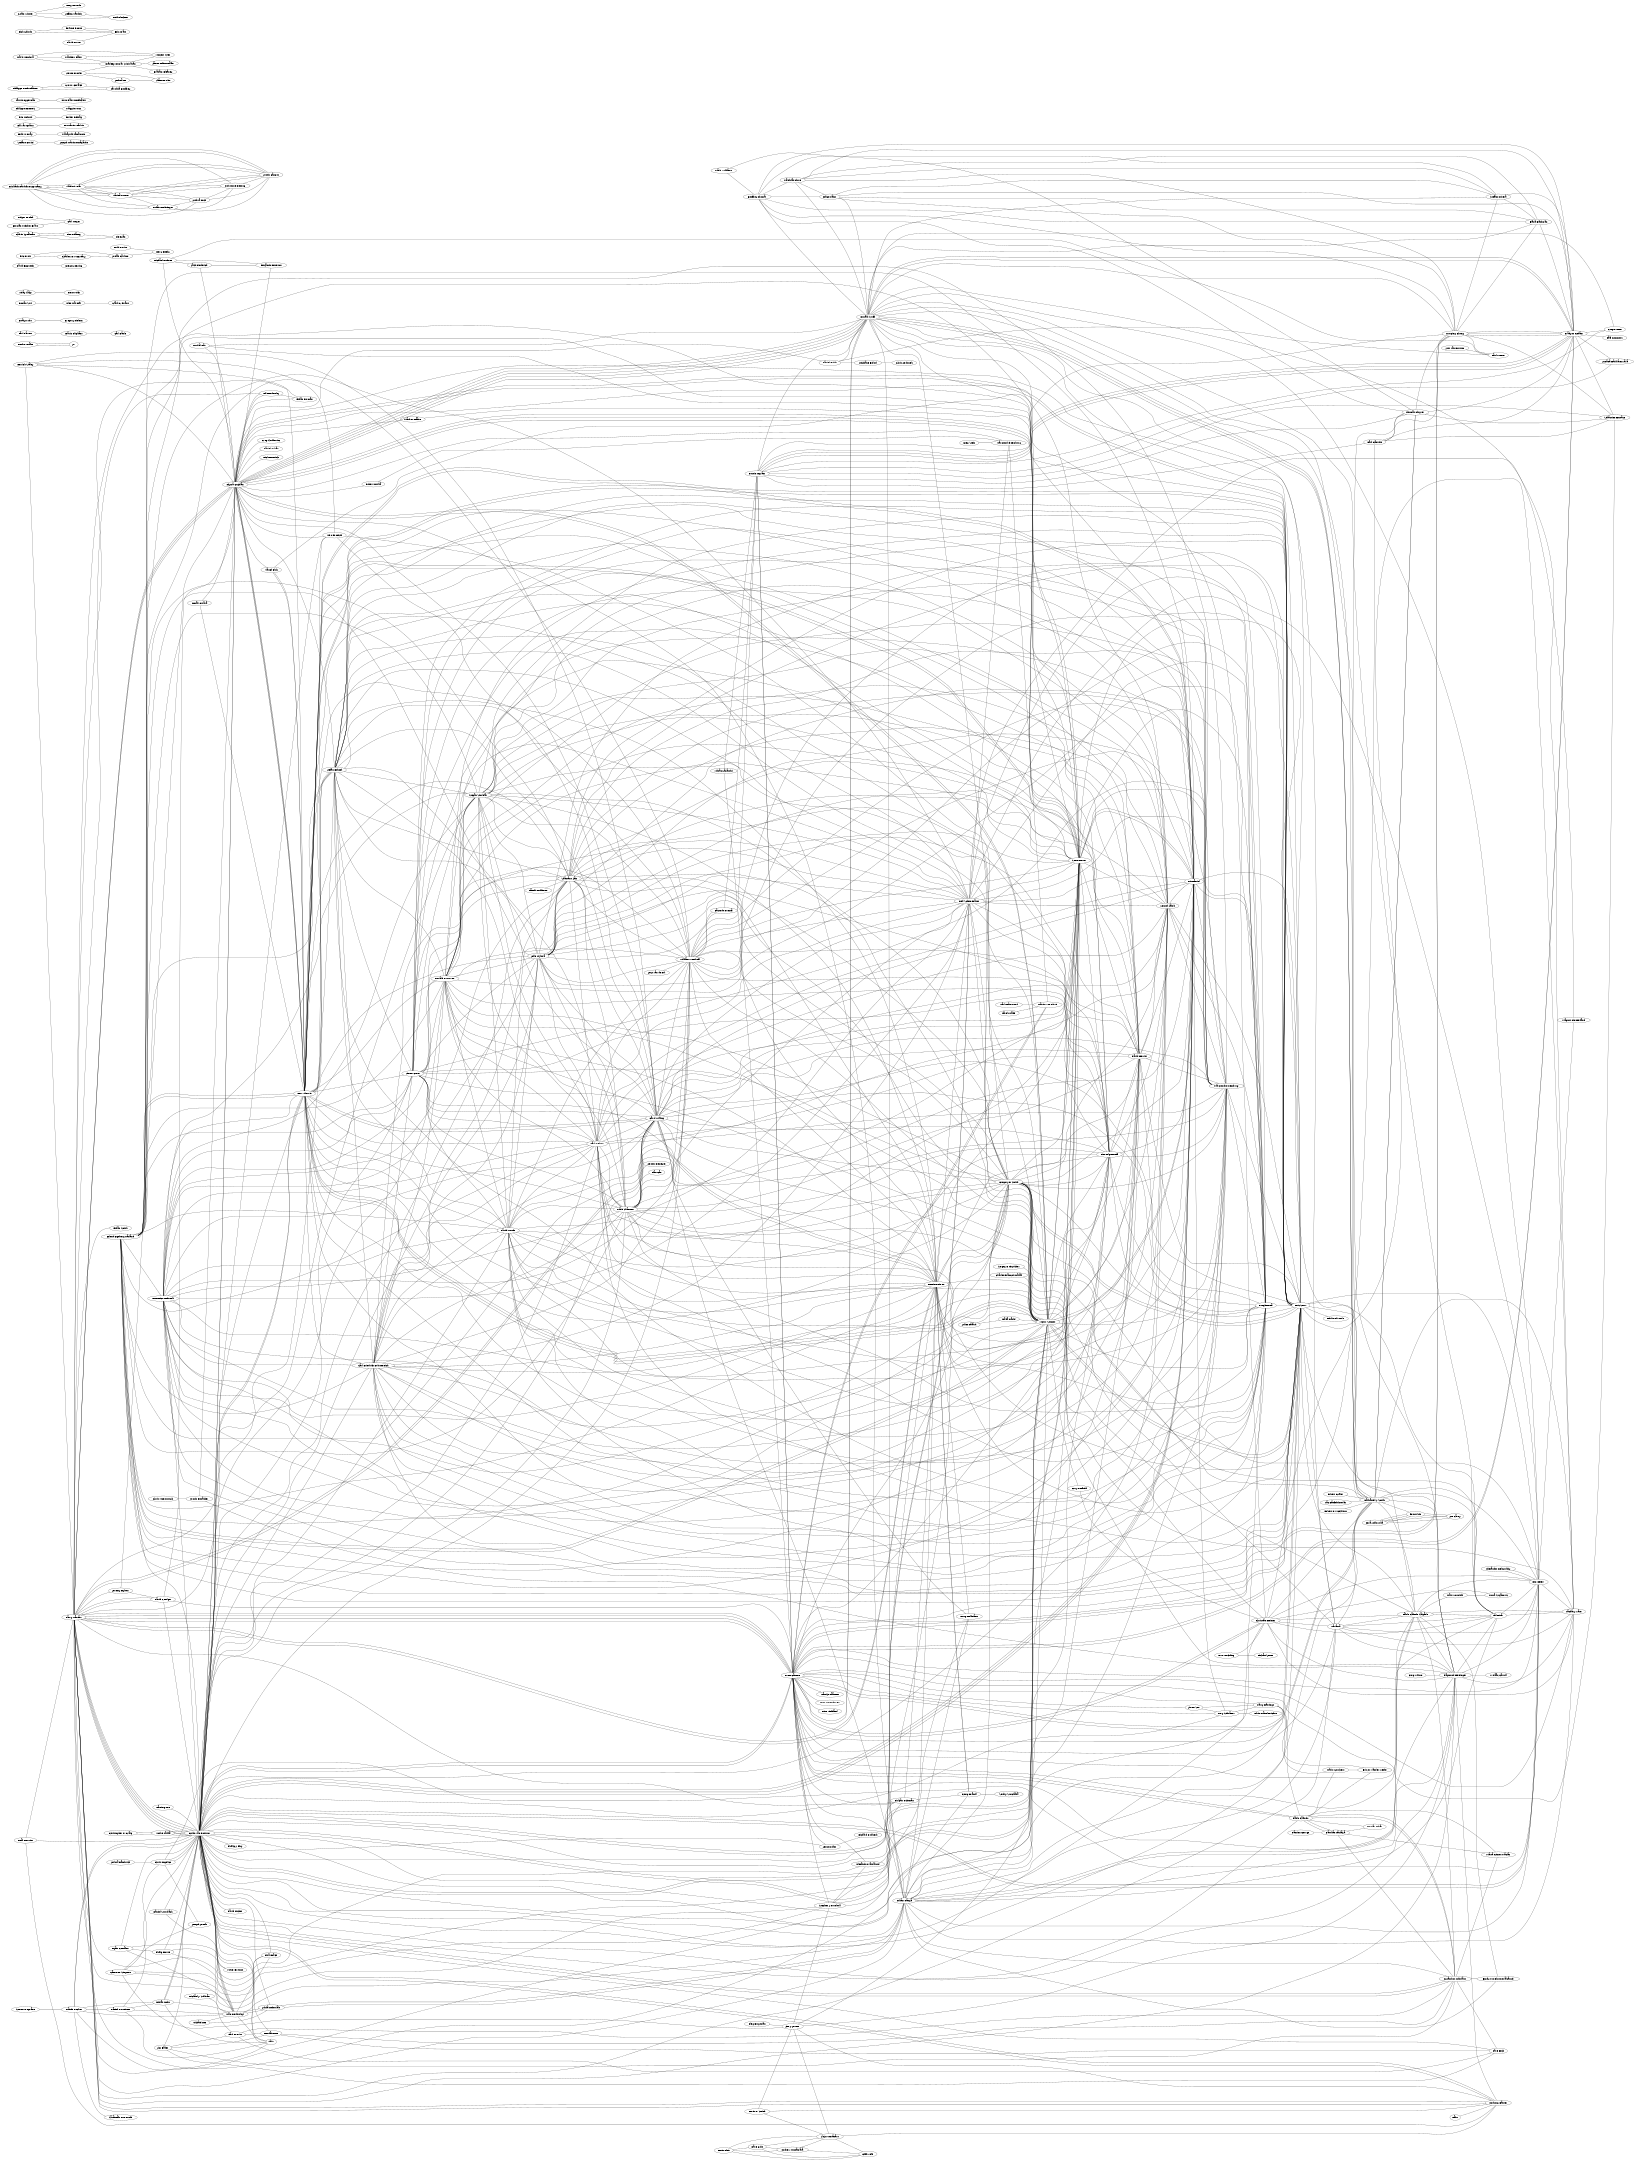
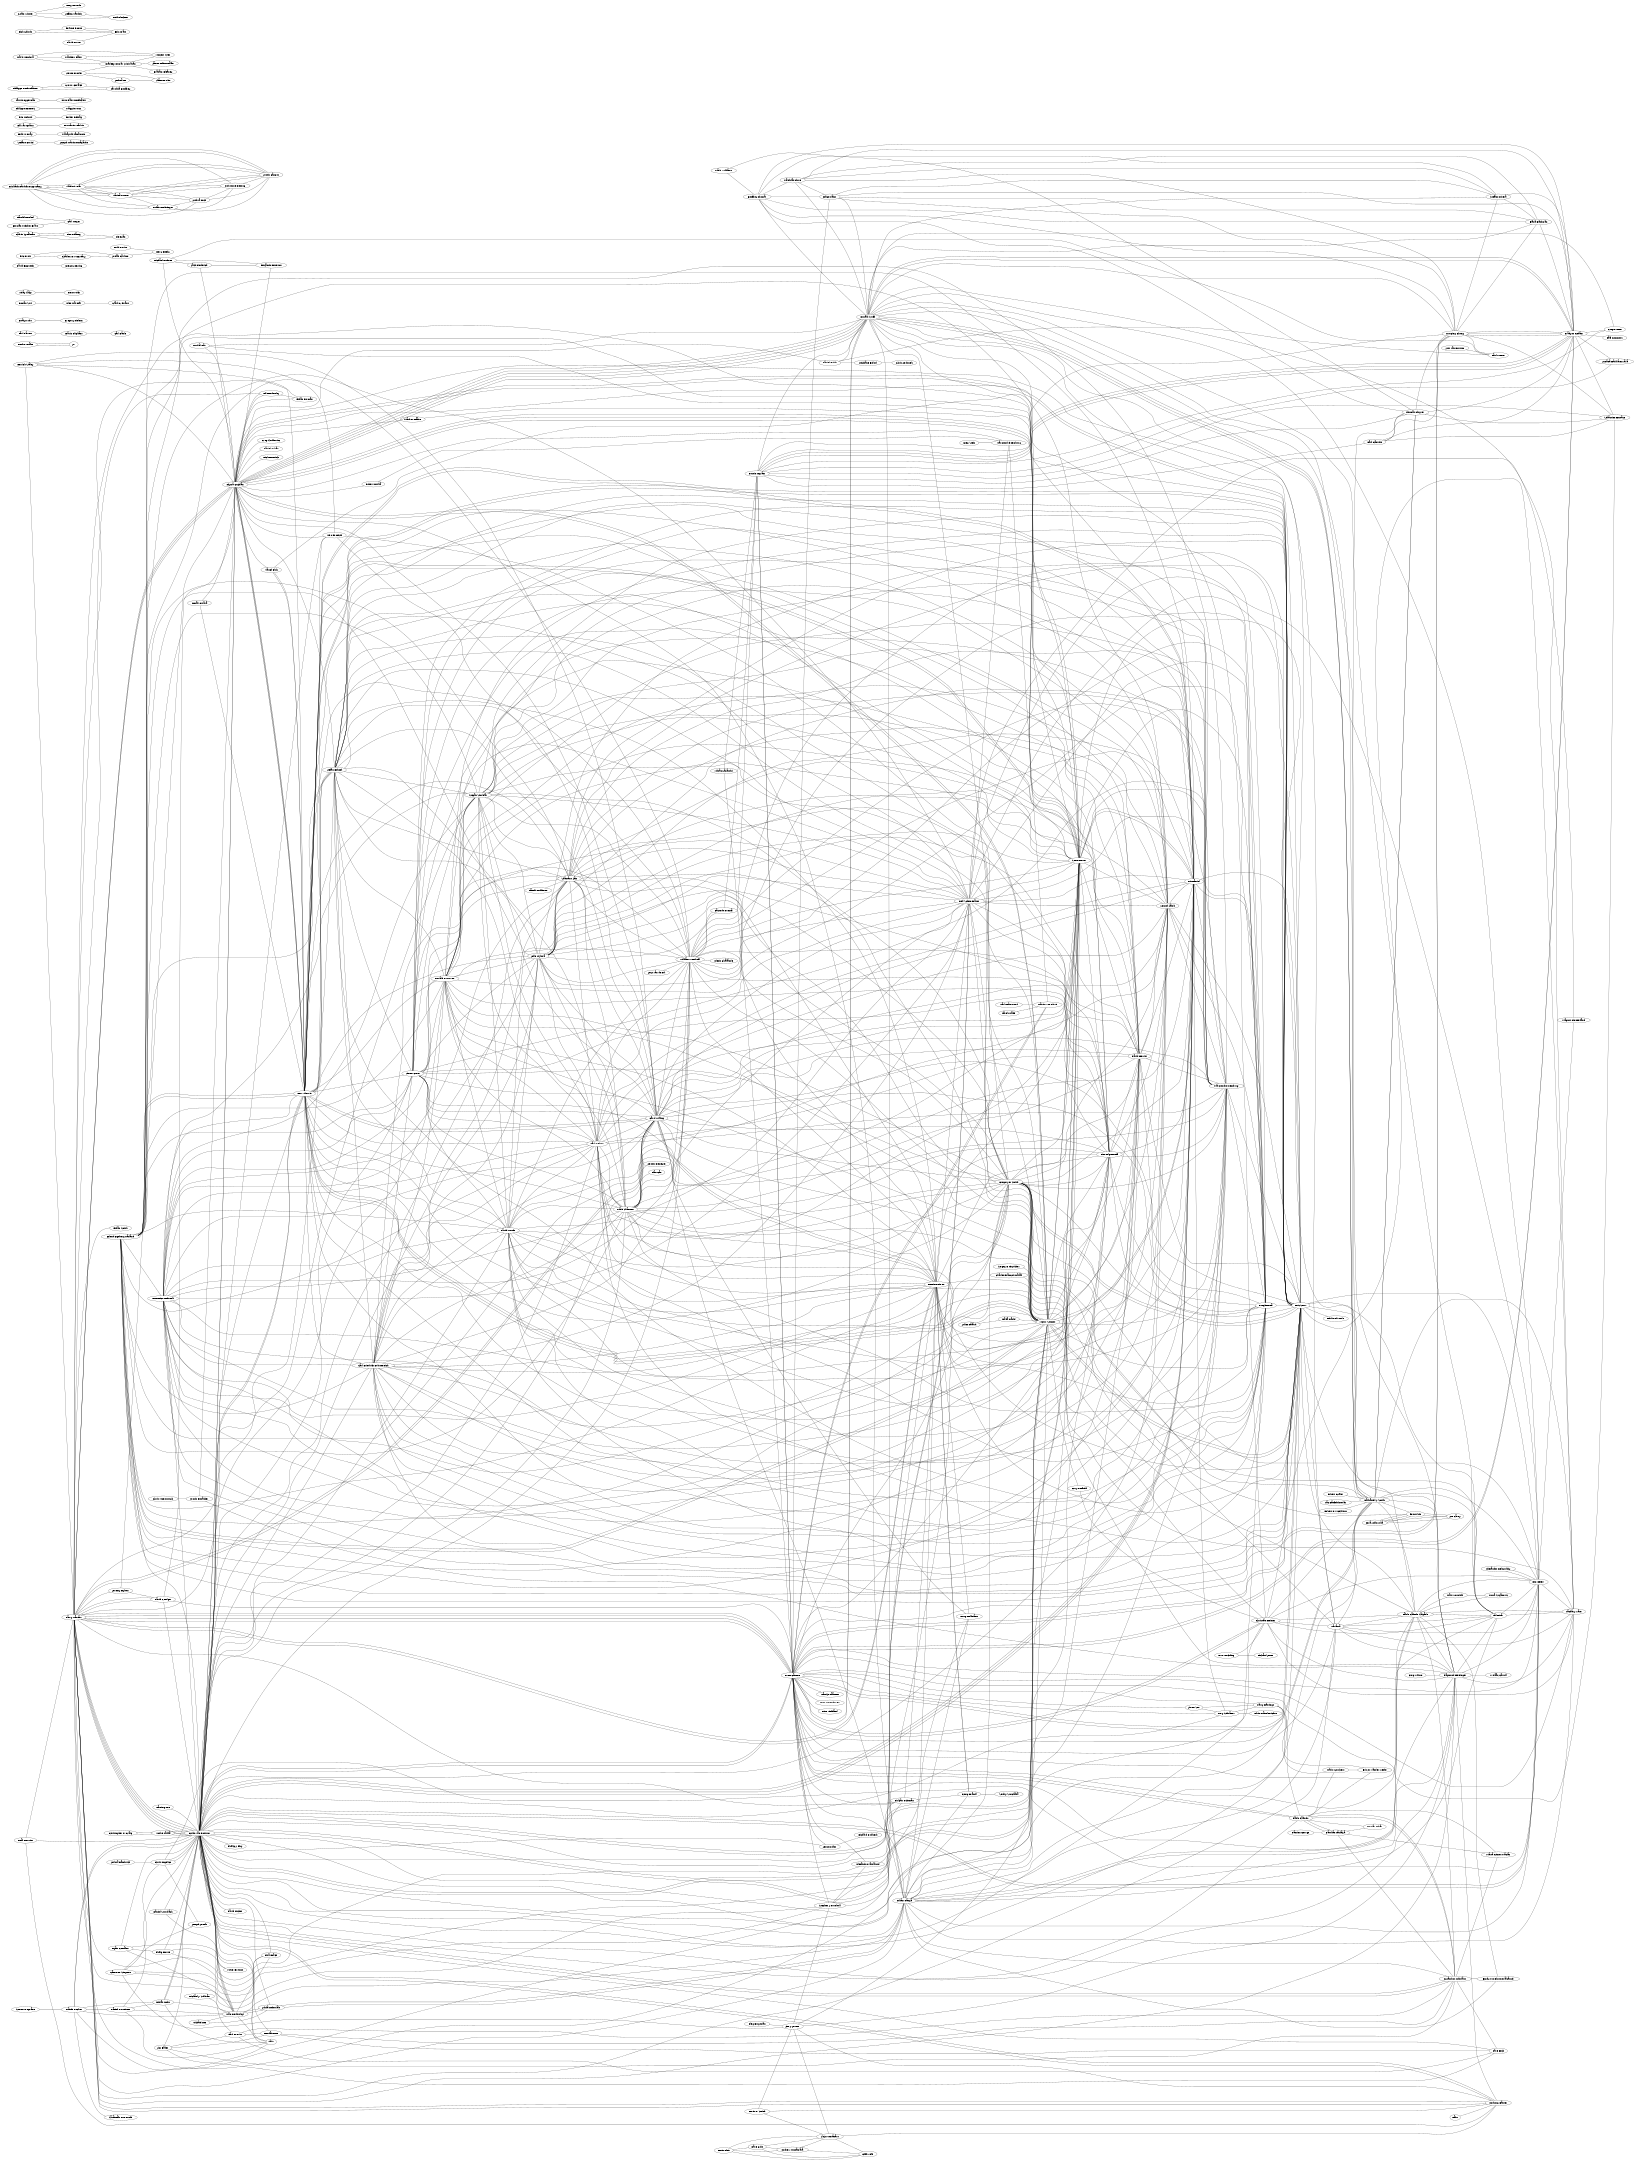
node "Holger Krekel": label "Holger Krekel" -> "Karthik Krekel"
edge "Stepan Sindelar" -- "Antoine Pitrou": removed
node "Alexis Challande": added
edge "Paul Ganssle" -- "Brett Cannon": now "Filipe Laíns" -- "Brett Cannon"
edge "Gregory P. Smith" -- "Antoine Pitrou": now "Gregory P. Smith" -- "Ee Durbin"
edge "Ivona Stojanovic" -- "Christian Heimes": now "Ivona Stojanovic" -- "Pablo Galindo Salgado"
